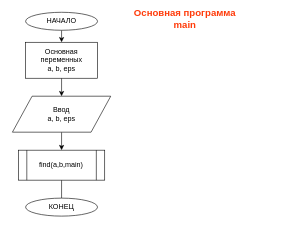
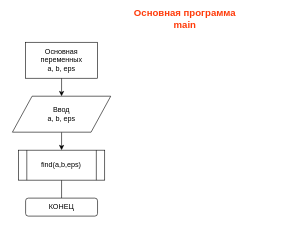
node "НАЧАЛО": removed
edge "НАЧАЛО" -> "Основная переменных a, b, eps": removed
node "find(a,b,main)": label "find(a,b,main)" -> "find(a,b,eps)"
node "КОНЕЦ": shape ellipse -> rounded rectangle
